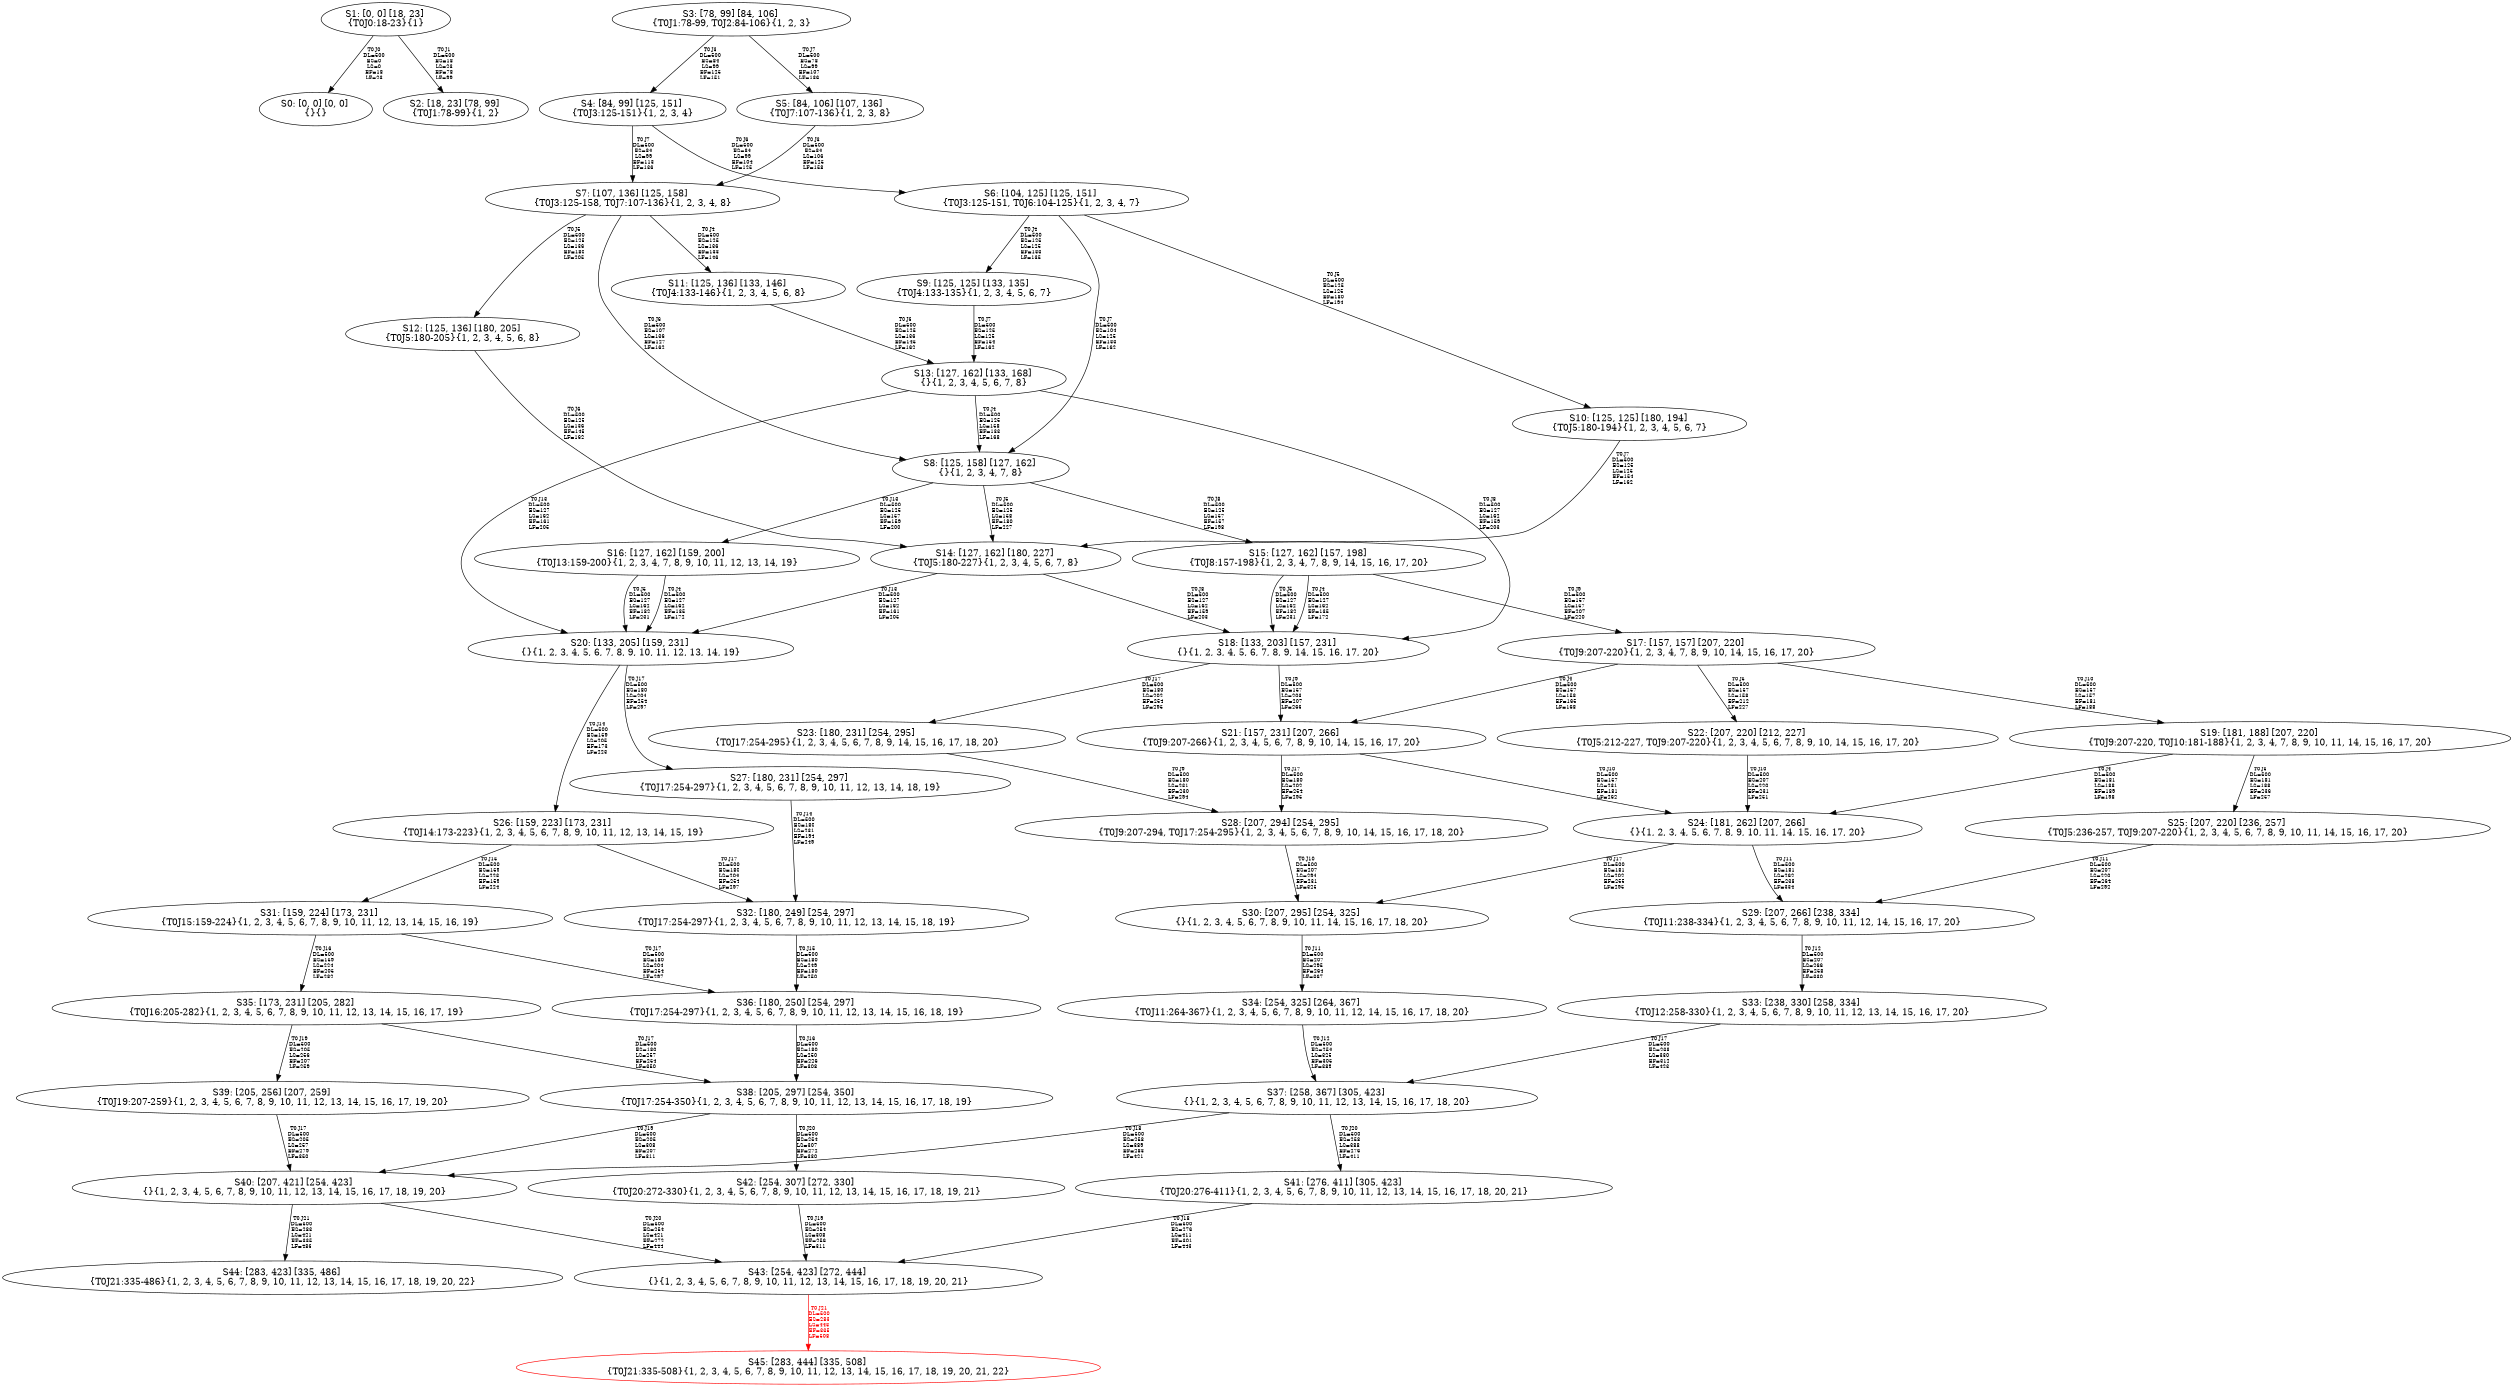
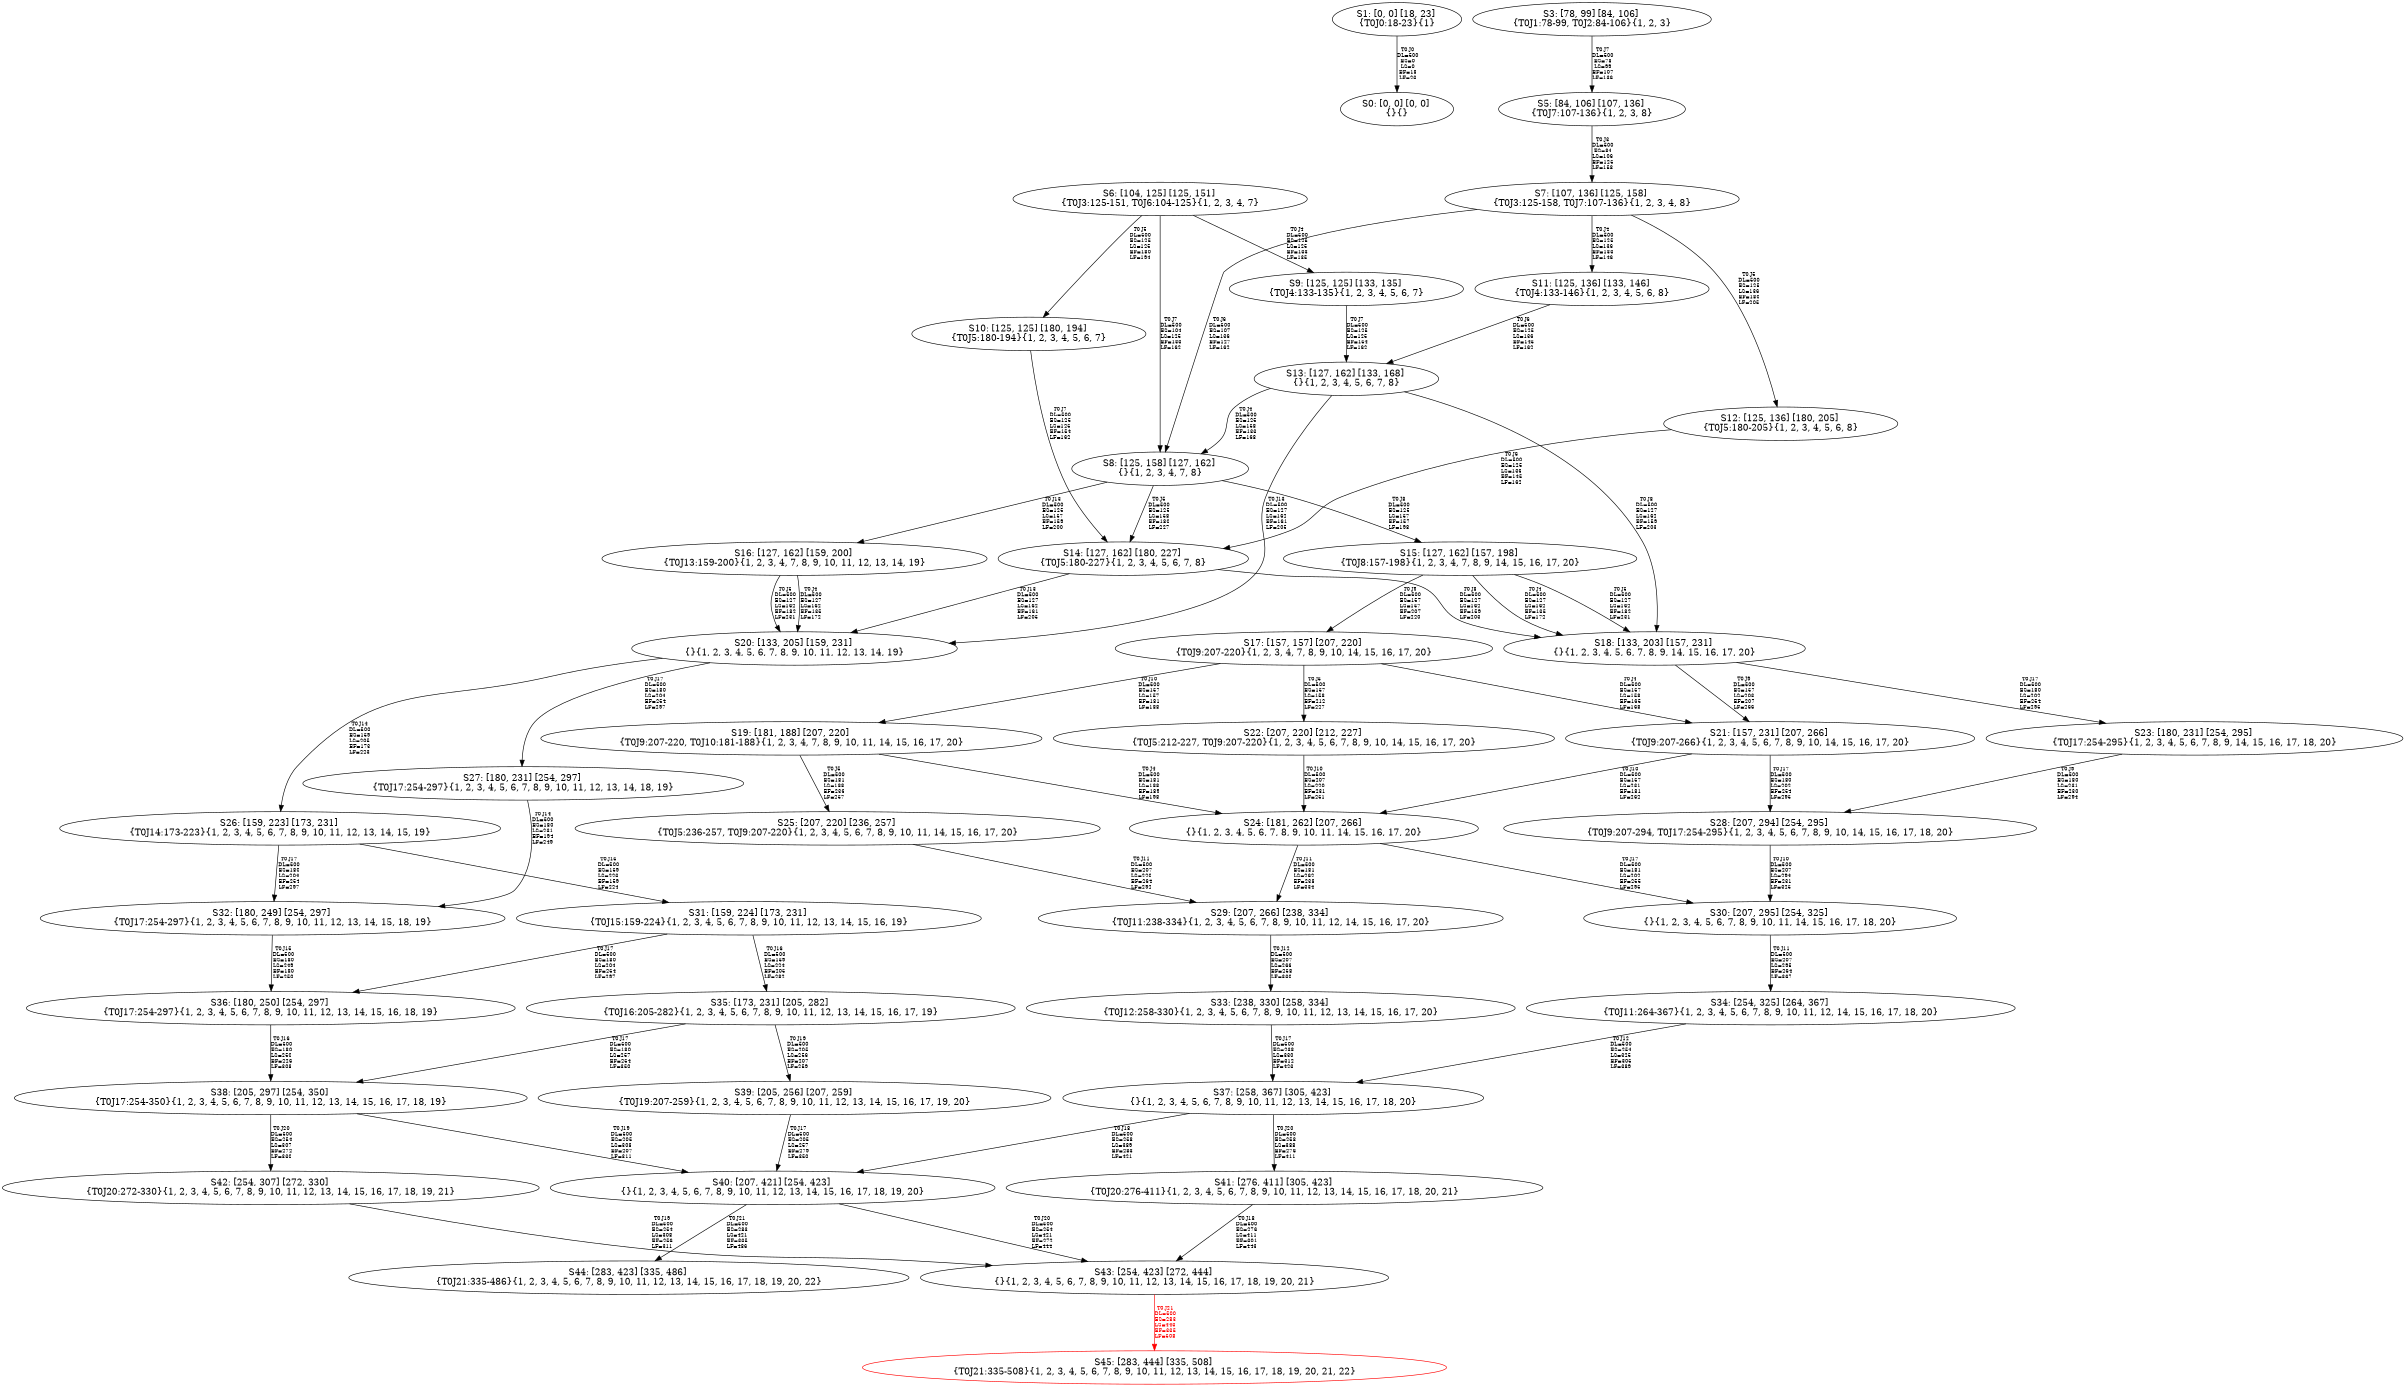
node "S2: [18, 23] [78, 99] {T0J1:78-99}{1, 2}": removed
node "S4: [84, 99] [125, 151] {T0J3:125-151}{1, 2, 3, 4}": removed
